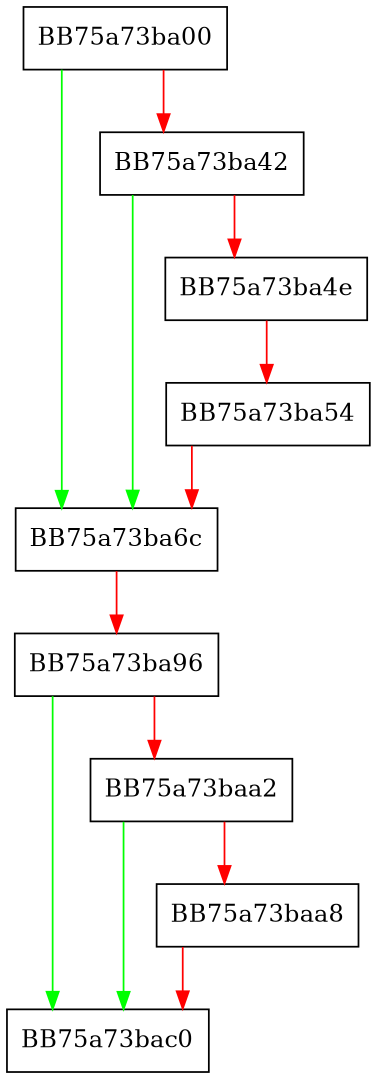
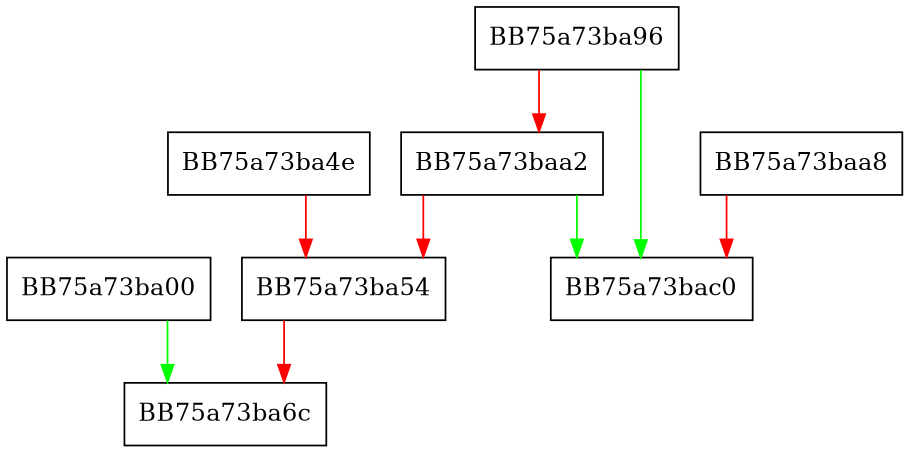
node "BB75a73ba42": removed
edge "BB75a73ba6c" -> "BB75a73ba96": removed
edge "BB75a73baa2" -> "BB75a73baa8": now "BB75a73baa2" -> "BB75a73ba54"
